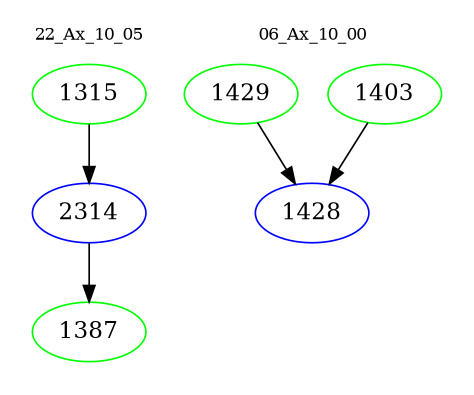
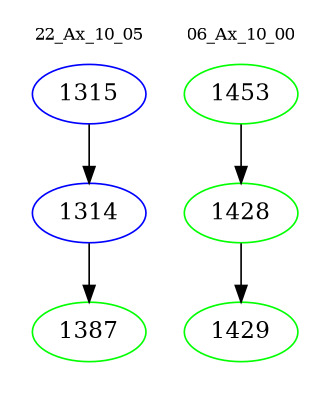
node "1315": color green -> blue
node "1403": label "1403" -> "1453"
edge "1429" -> "1428": reversed
node "2314": label "2314" -> "1314"
node "1428": color blue -> green
